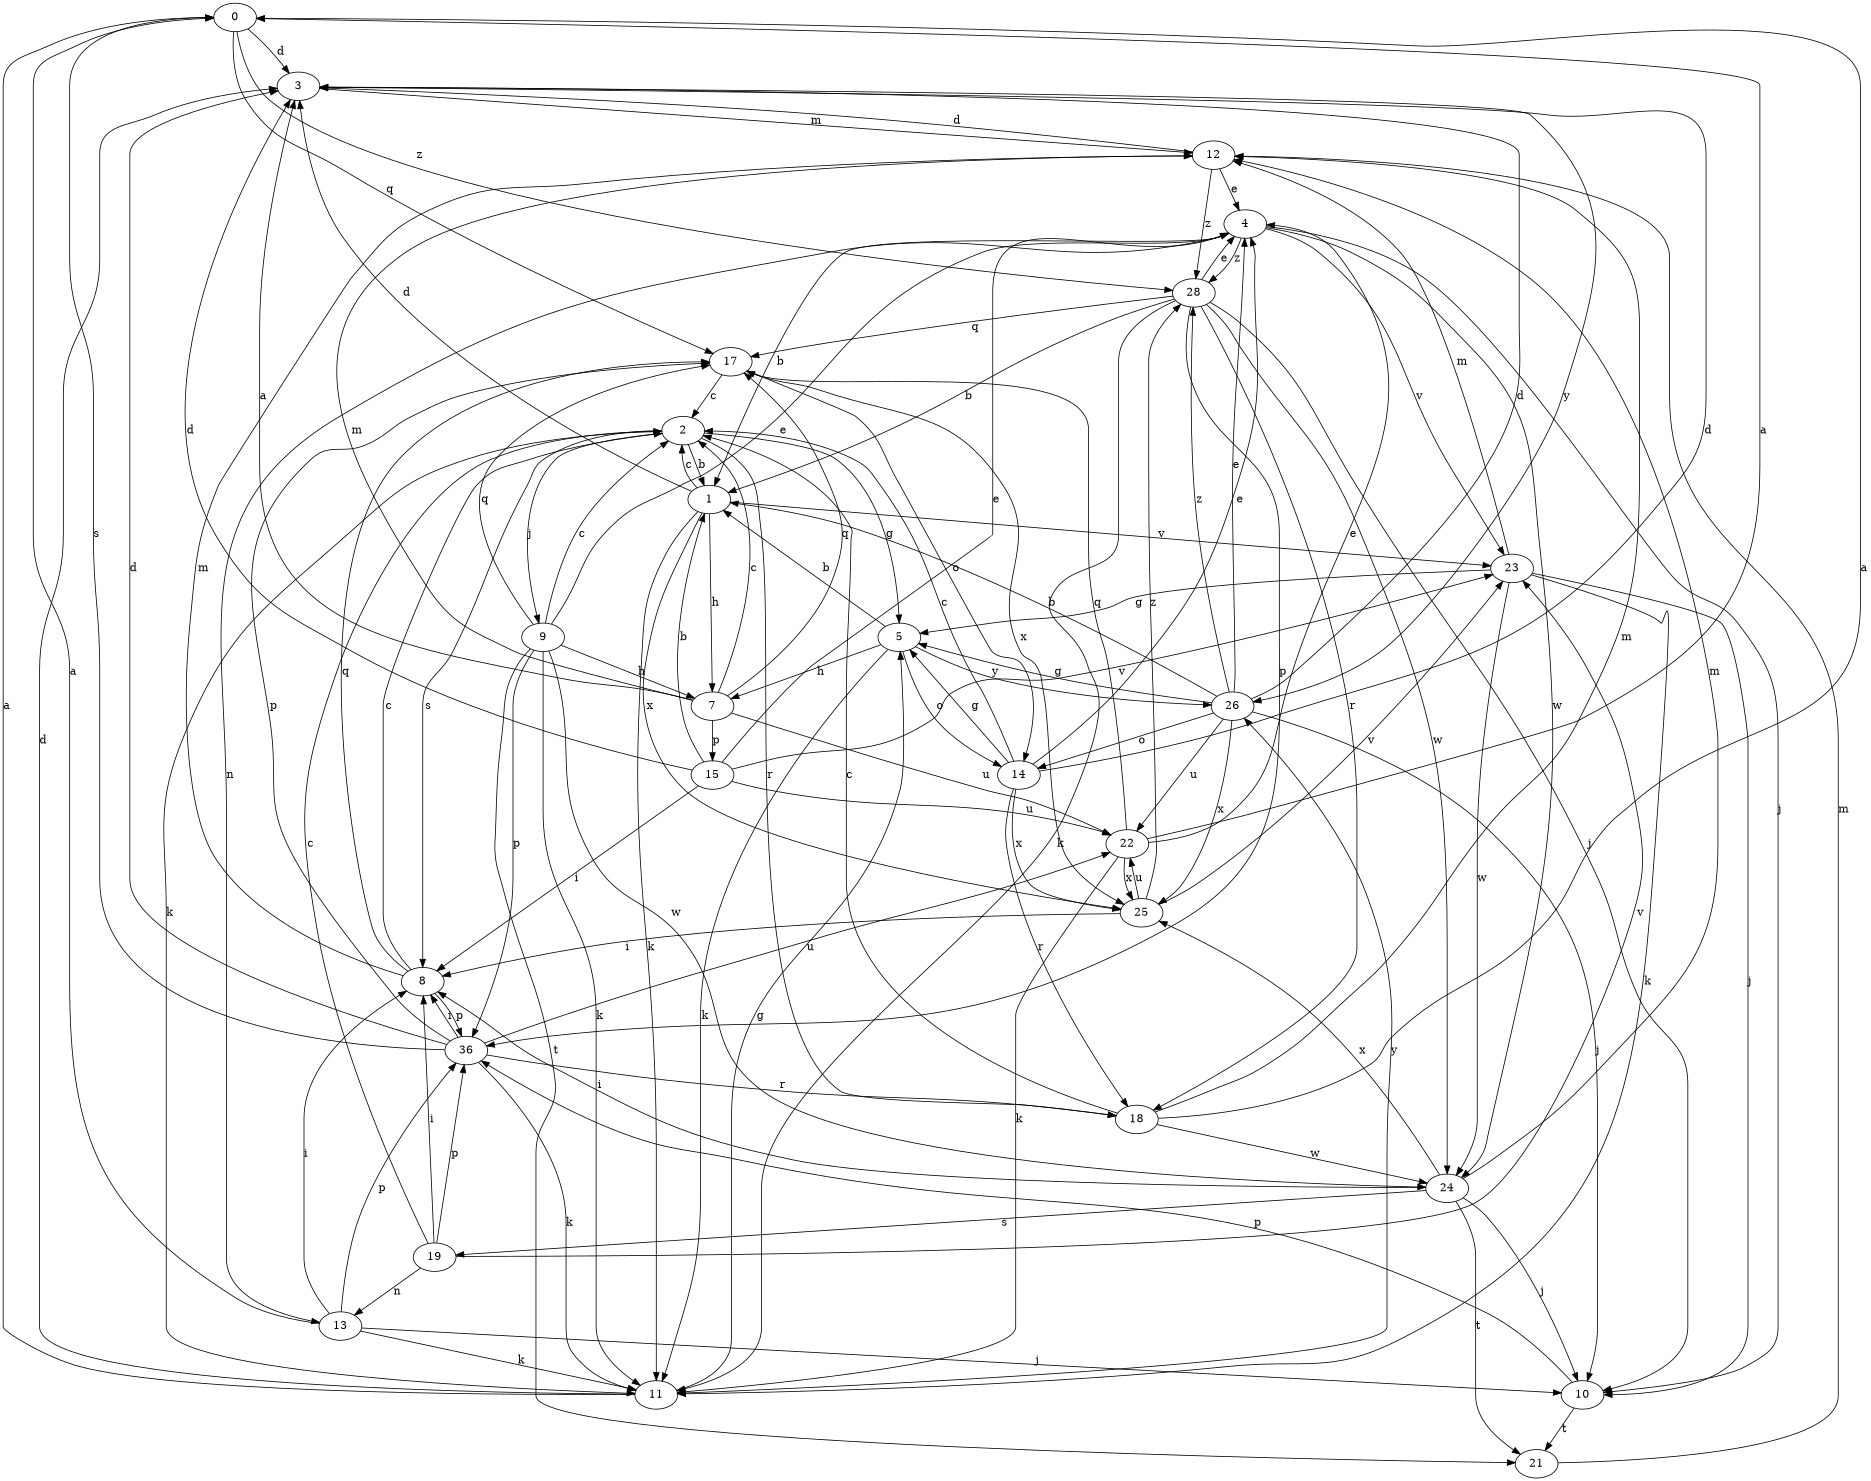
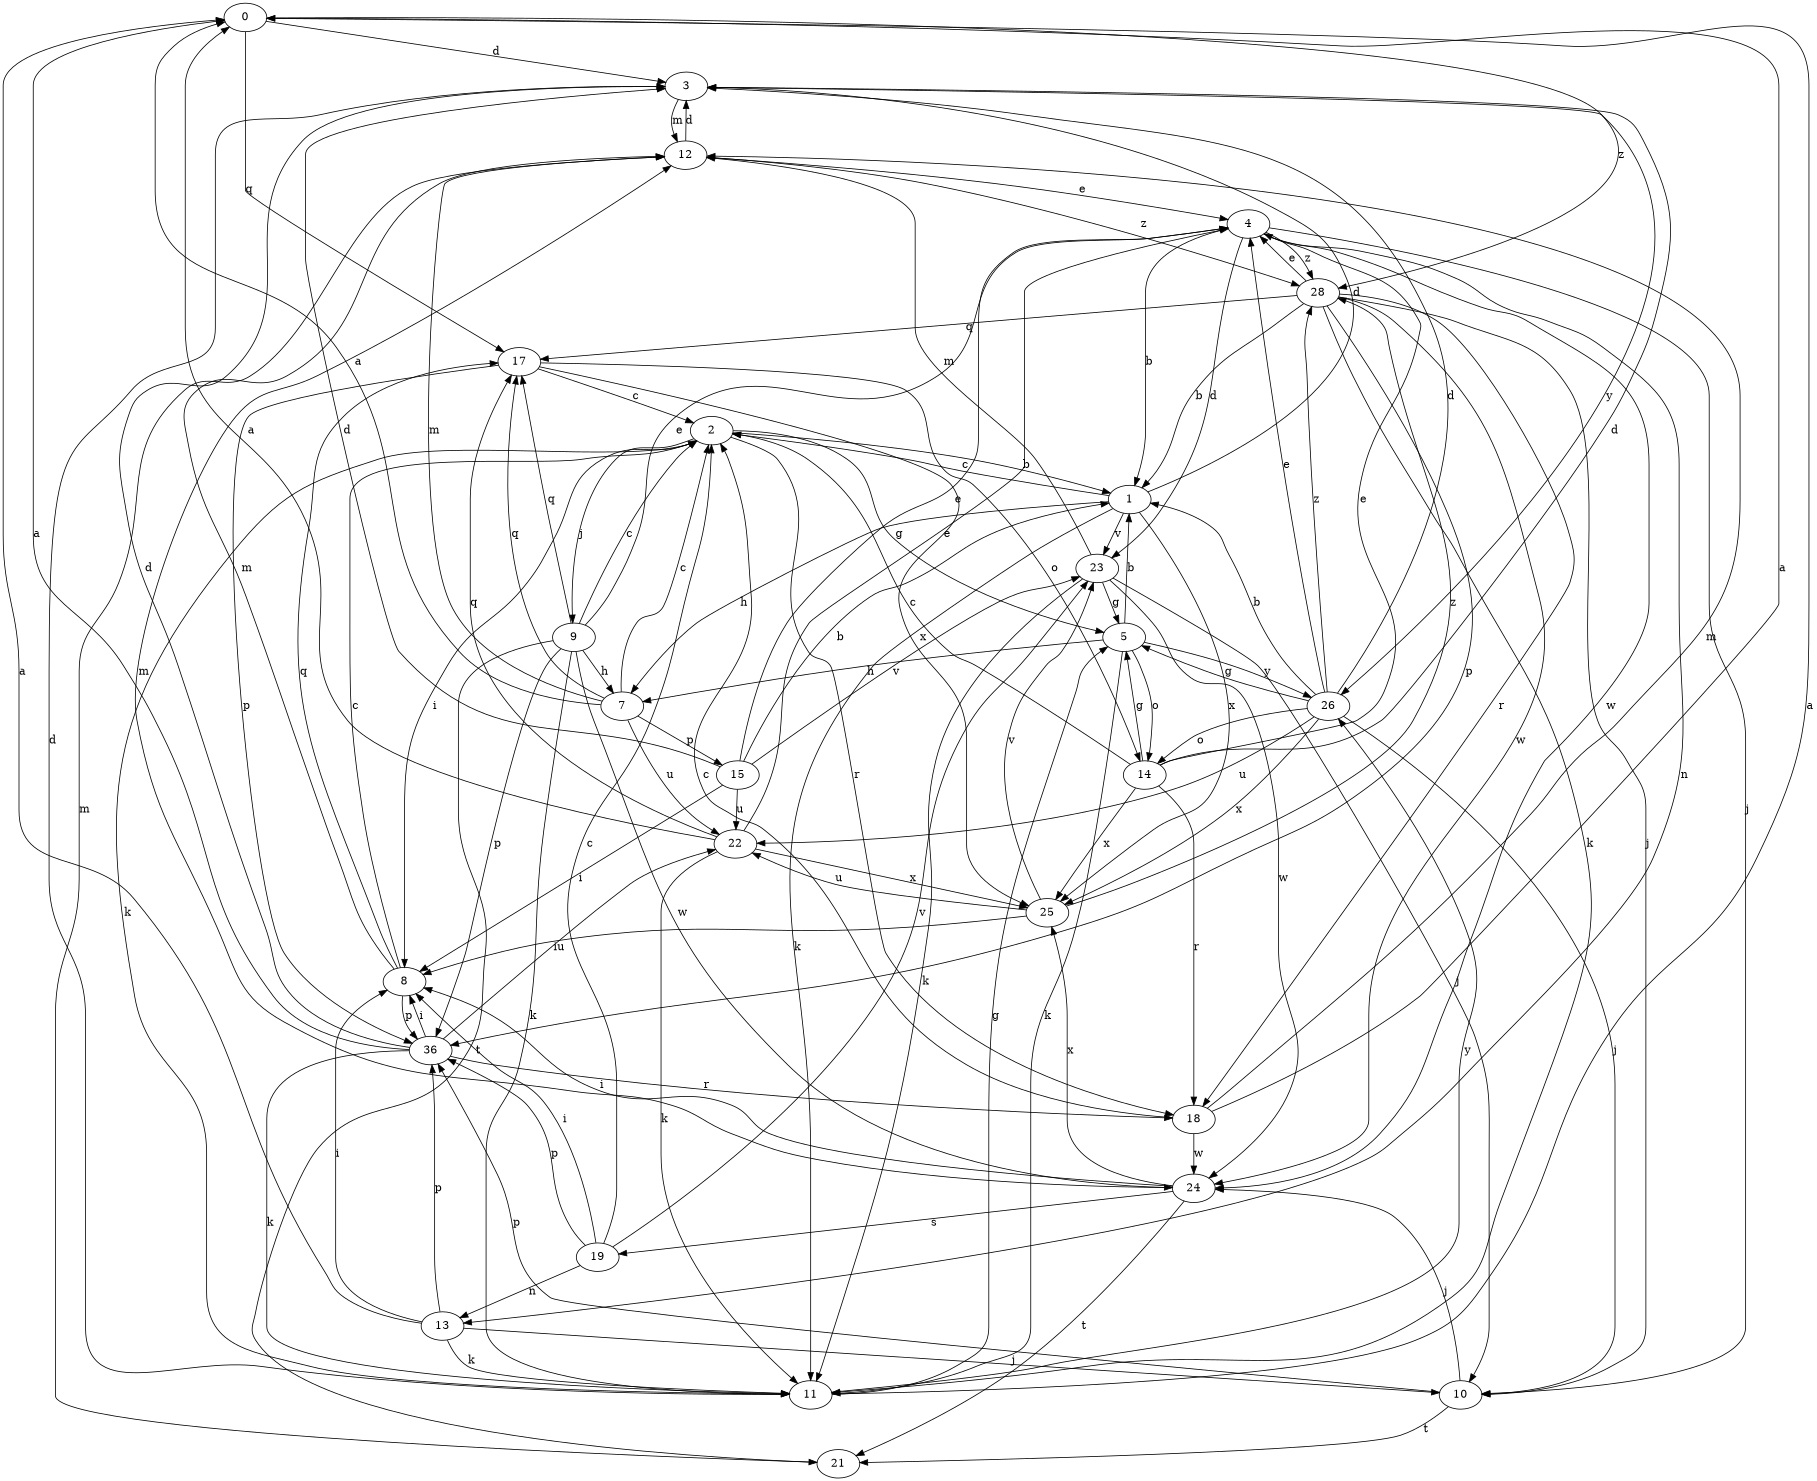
edge "4" -> "23": label "v" -> "d"
edge "36" -> "0": label "s" -> "a"
edge "7" -> "3": now "7" -> "0"
edge "36" -> "17": reversed
edge "2" -> "8": label "s" -> "i"
edge "24" -> "10": reversed
